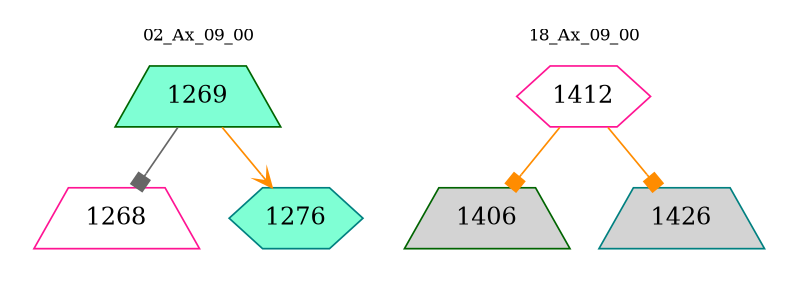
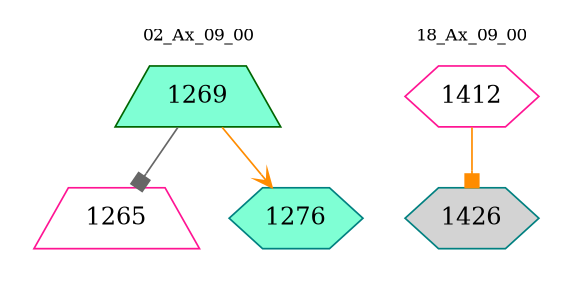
node "1268": label "1268" -> "1265"
node "1406": removed
node "1426": shape trapezium -> hexagon
